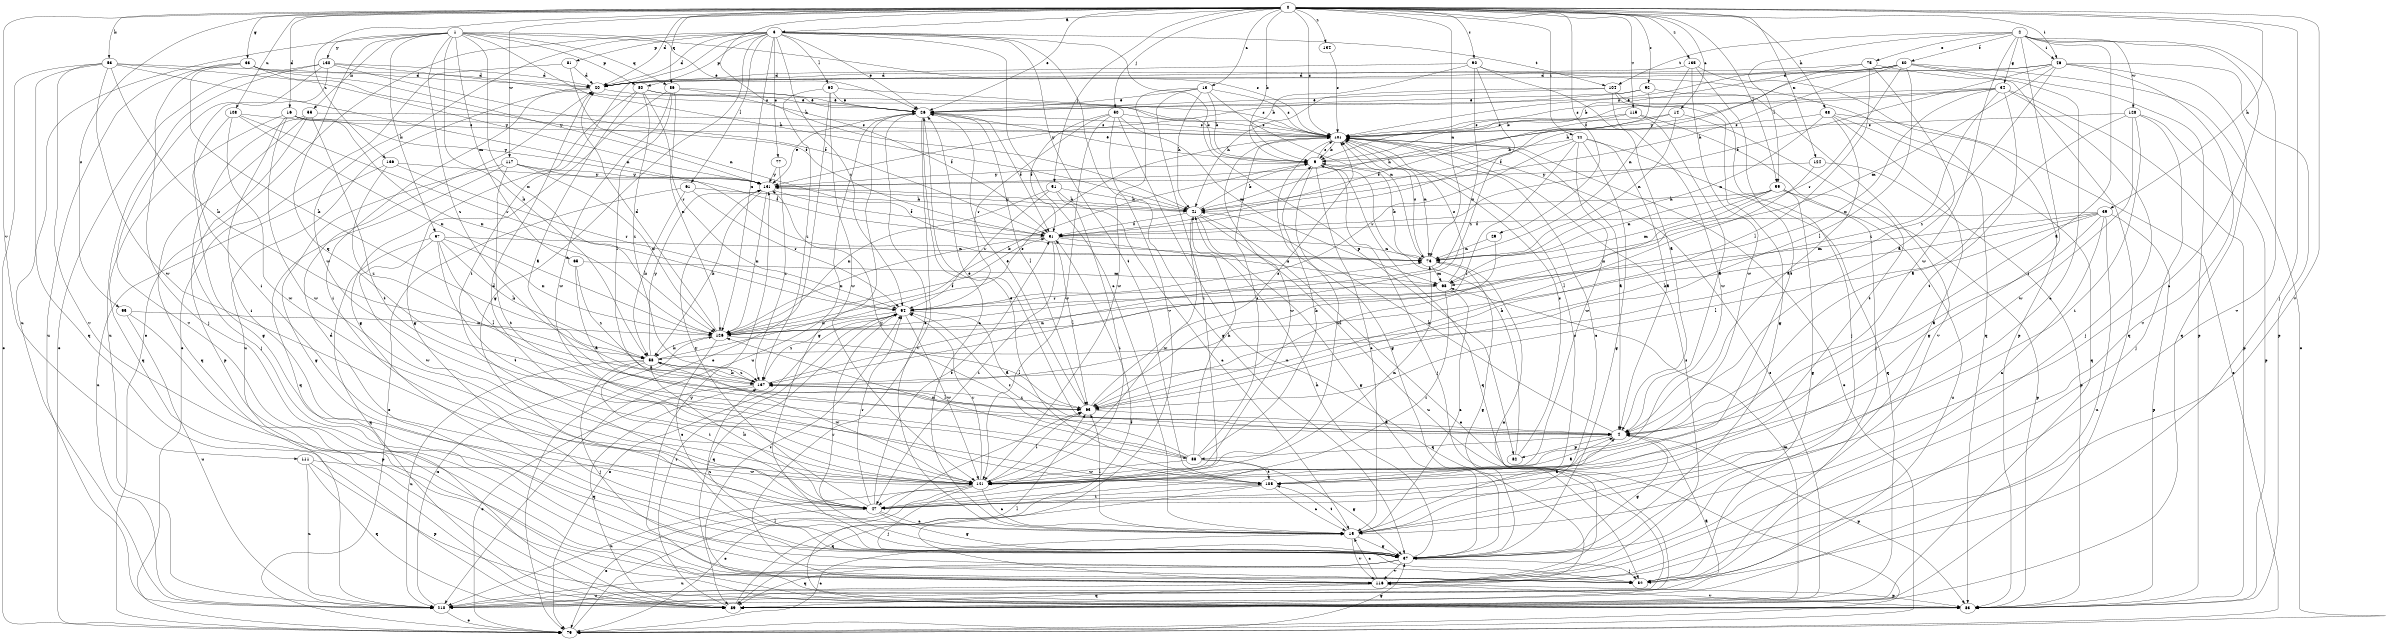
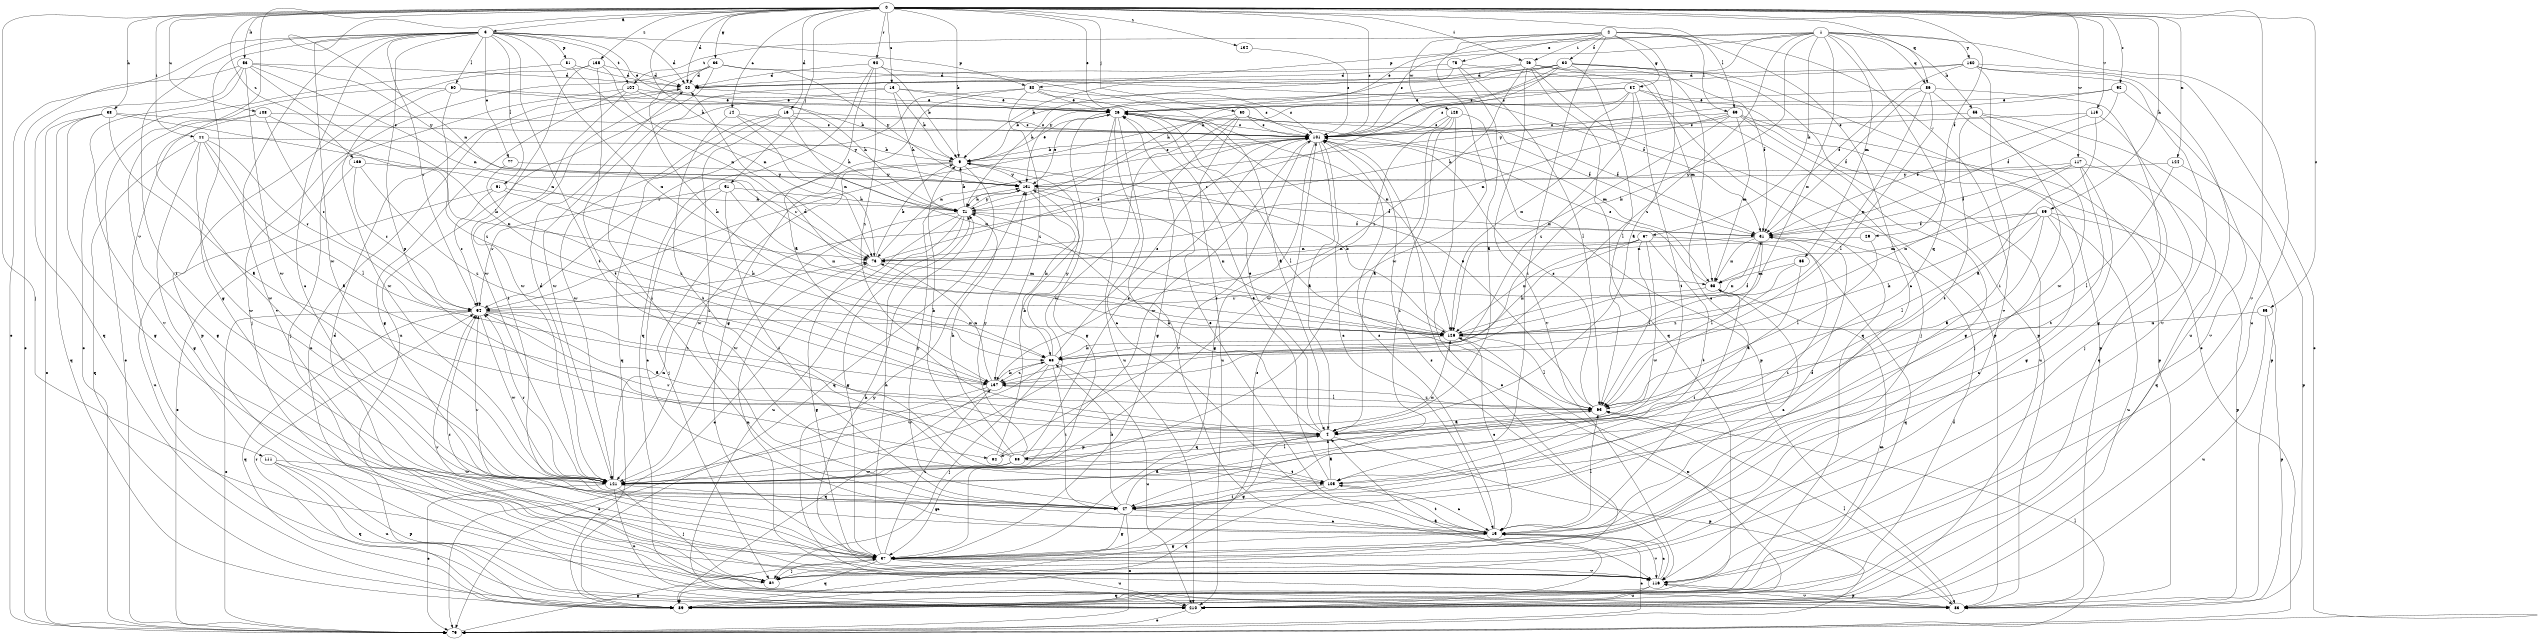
edge "59" -> "101": added, label "s"
edge "13" -> "73": removed, label "n"
edge "9" -> "15": removed, label "c"
edge "116" -> "41": added, label "h"
